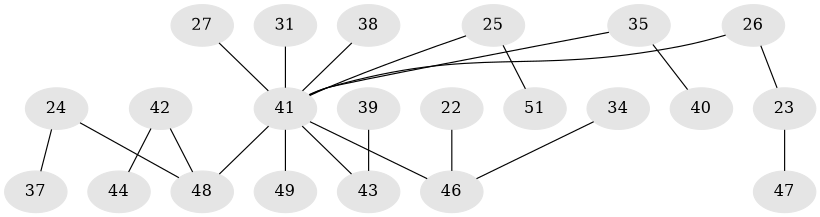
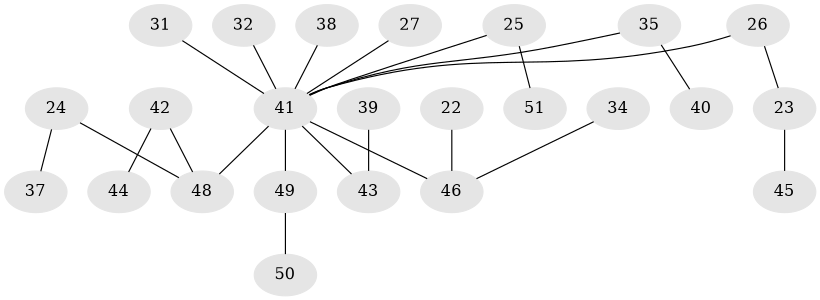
node "32": added
node "47": label "47" -> "45"
node "50": added
